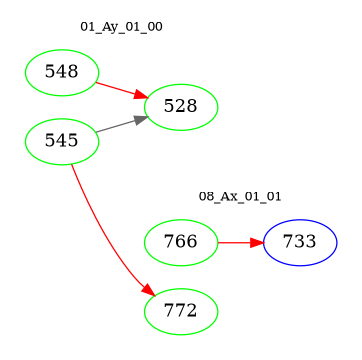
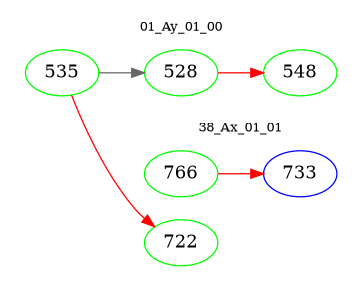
edge "548" -> "528": reversed
node "545": label "545" -> "535"
cluster "08_Ax_01_01": label "08_Ax_01_01" -> "38_Ax_01_01"
node "772": label "772" -> "722"
